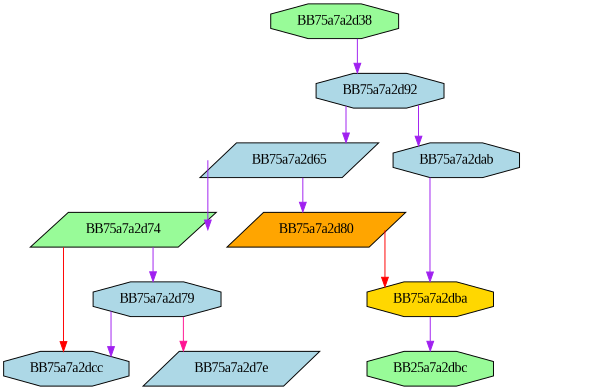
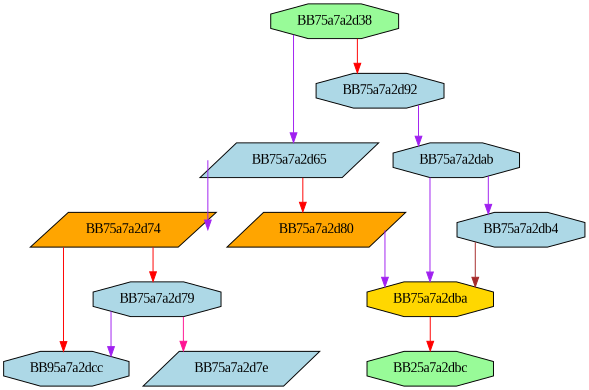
edge "BB75a7a2d38" -> "BB75a7a2d92": color purple -> red
edge "BB75a7a2d92" -> "BB75a7a2d65": now "BB75a7a2d38" -> "BB75a7a2d65"
edge "BB75a7a2d65" -> "BB75a7a2d80": color purple -> red
node "BB75a7a2d74": fillcolor palegreen -> orange
node "BB75a7a2db4": added
edge "BB75a7a2d80" -> "BB75a7a2dba": color red -> purple
edge "BB75a7a2d74" -> "BB75a7a2d79": color purple -> red
edge "BB75a7a2dba" -> "BB25a7a2dbc": color purple -> red
node "BB75a7a2dcc": label "BB75a7a2dcc" -> "BB95a7a2dcc"
